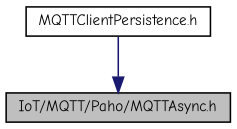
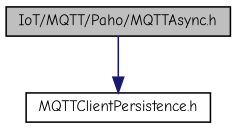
edge "MQTTClientPersistence.h" -> "IoT/MQTT/Paho/MQTTAsync.h": reversed
